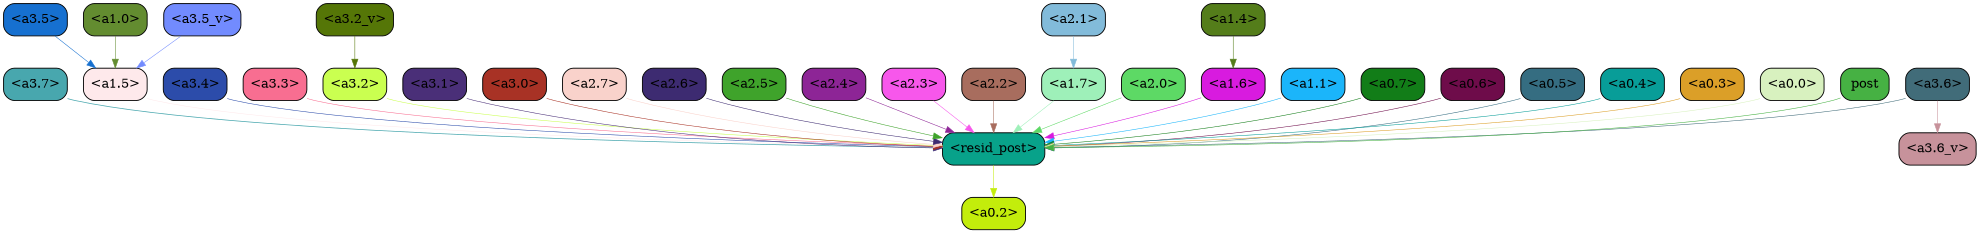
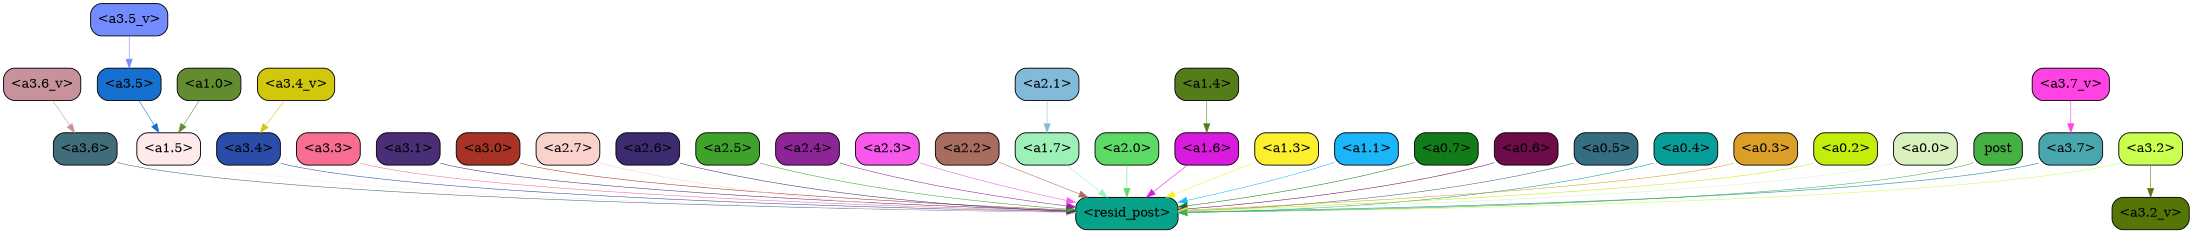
edge "<a3.2_v>" -> "<a3.2>": reversed
edge "<a3.5_v>" -> "<a1.5>": now "<a3.5_v>" -> "<a3.5>"
node "<a3.4_v>": added
node "<a3.7_v>": added
edge "<a3.6>" -> "<a3.6_v>": reversed
node "<a1.3>": added
edge "<resid_post>" -> "<a0.2>": reversed
